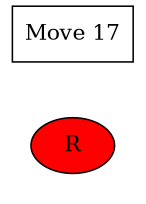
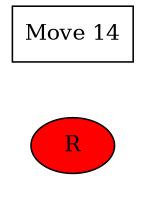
node "Move 17": label "Move 17" -> "Move 14"
